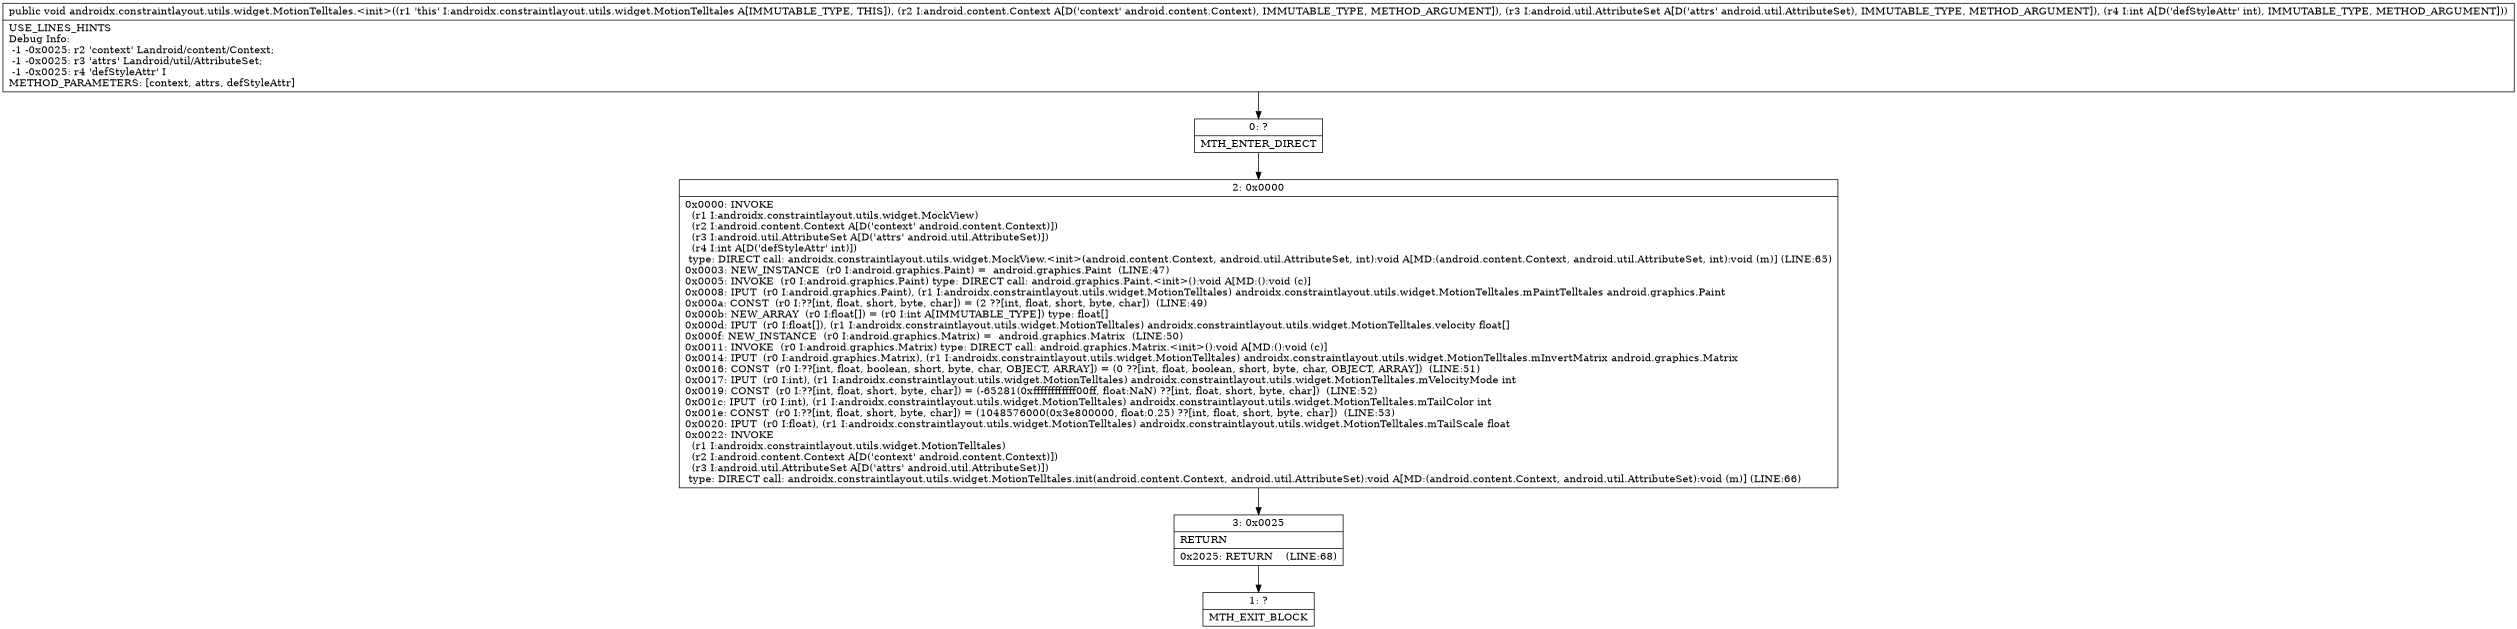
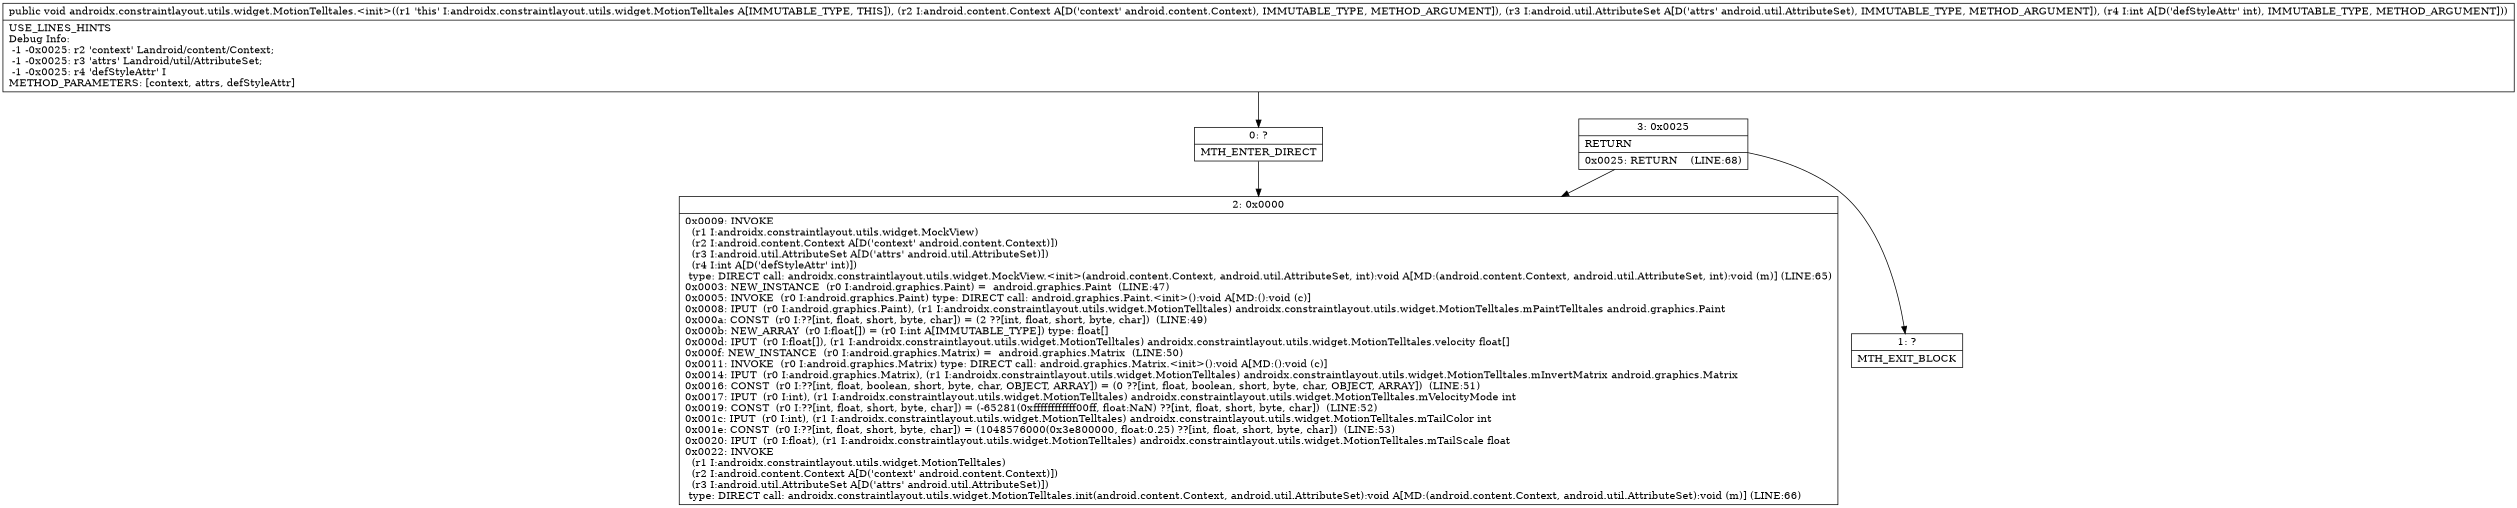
node "2: 0x0000": text "0x0000: INVOKE" -> "0x0009: INVOKE"
edge "2: 0x0000" -> "3: 0x0025": reversed
node "3: 0x0025": text "0x2025: RETURN    (LINE:68)" -> "0x0025: RETURN    (LINE:68)"
